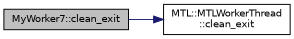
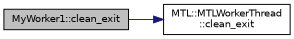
node "MyWorker7::clean_exit": label "MyWorker7::clean_exit" -> "MyWorker1::clean_exit"
